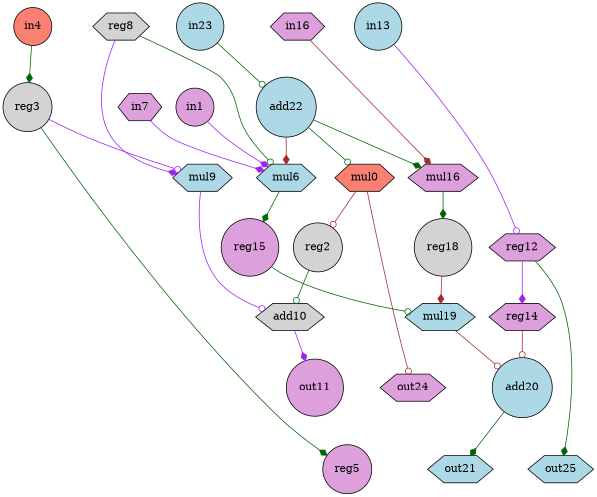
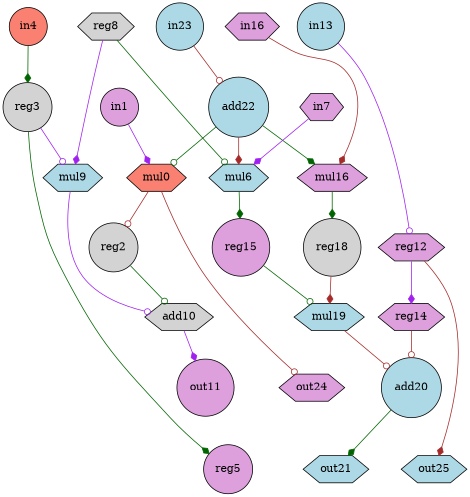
edge "in23" -> "add22": color darkgreen -> brown
edge "in1" -> "mul6": now "in1" -> "mul0"
edge "reg12" -> "out25": color darkgreen -> brown
